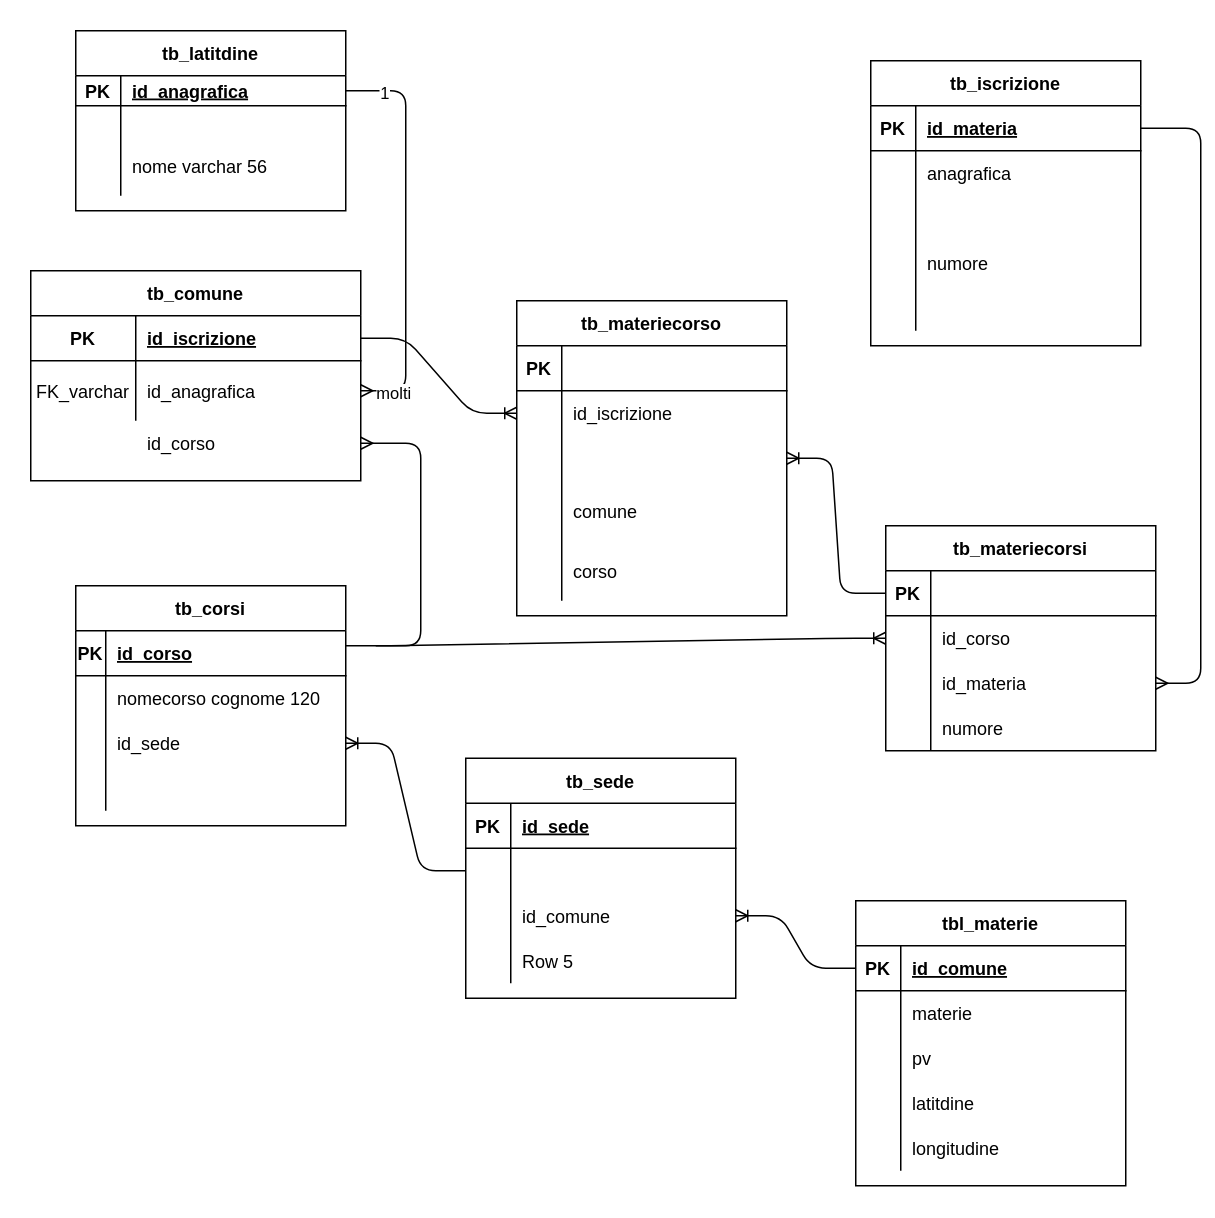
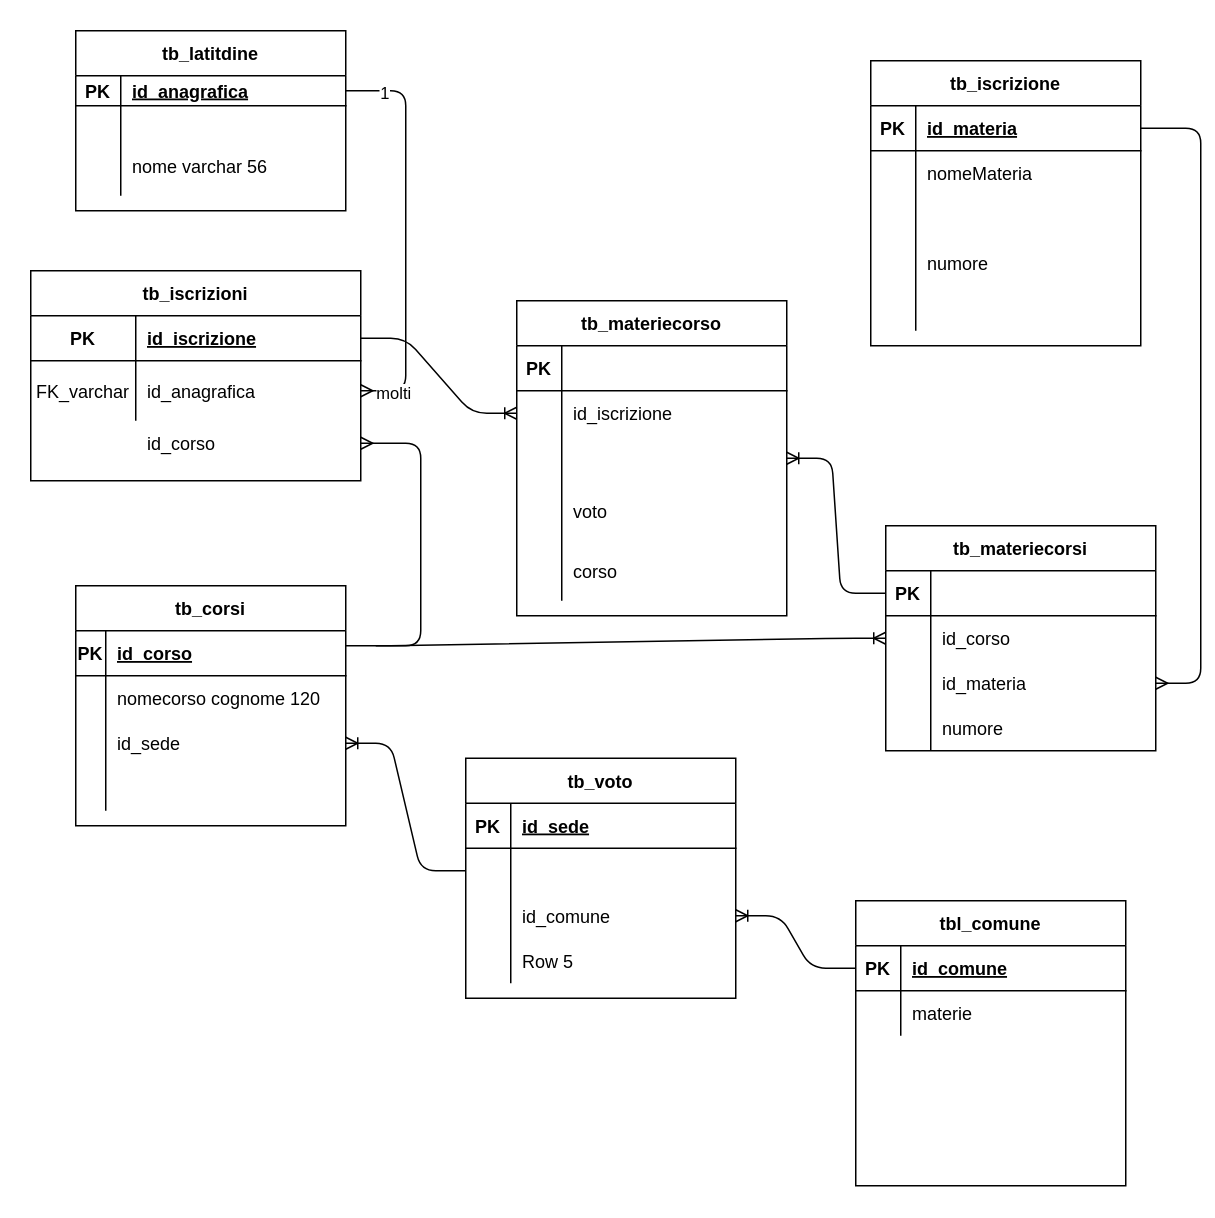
node "anagrafica": label "anagrafica" -> "nomeMateria"
node "tb_comune": label "tb_comune" -> "tb_iscrizioni"
node "comune": label "comune" -> "voto"
node "tb_sede": label "tb_sede" -> "tb_voto"
node "tbl_materie": label "tbl_materie" -> "tbl_comune"
node "pv": removed
node "latitdine": removed
node "longitudine": removed
